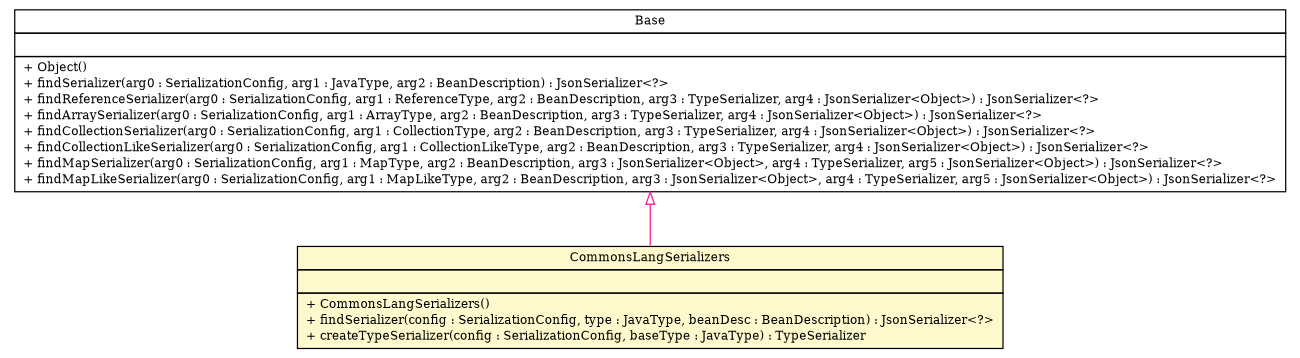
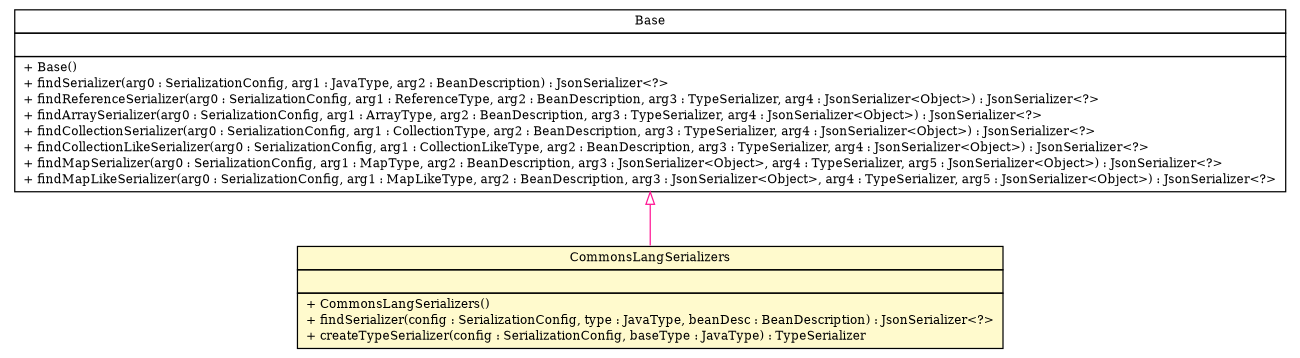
node "Base": text "+ Object()" -> "+ Base()"
